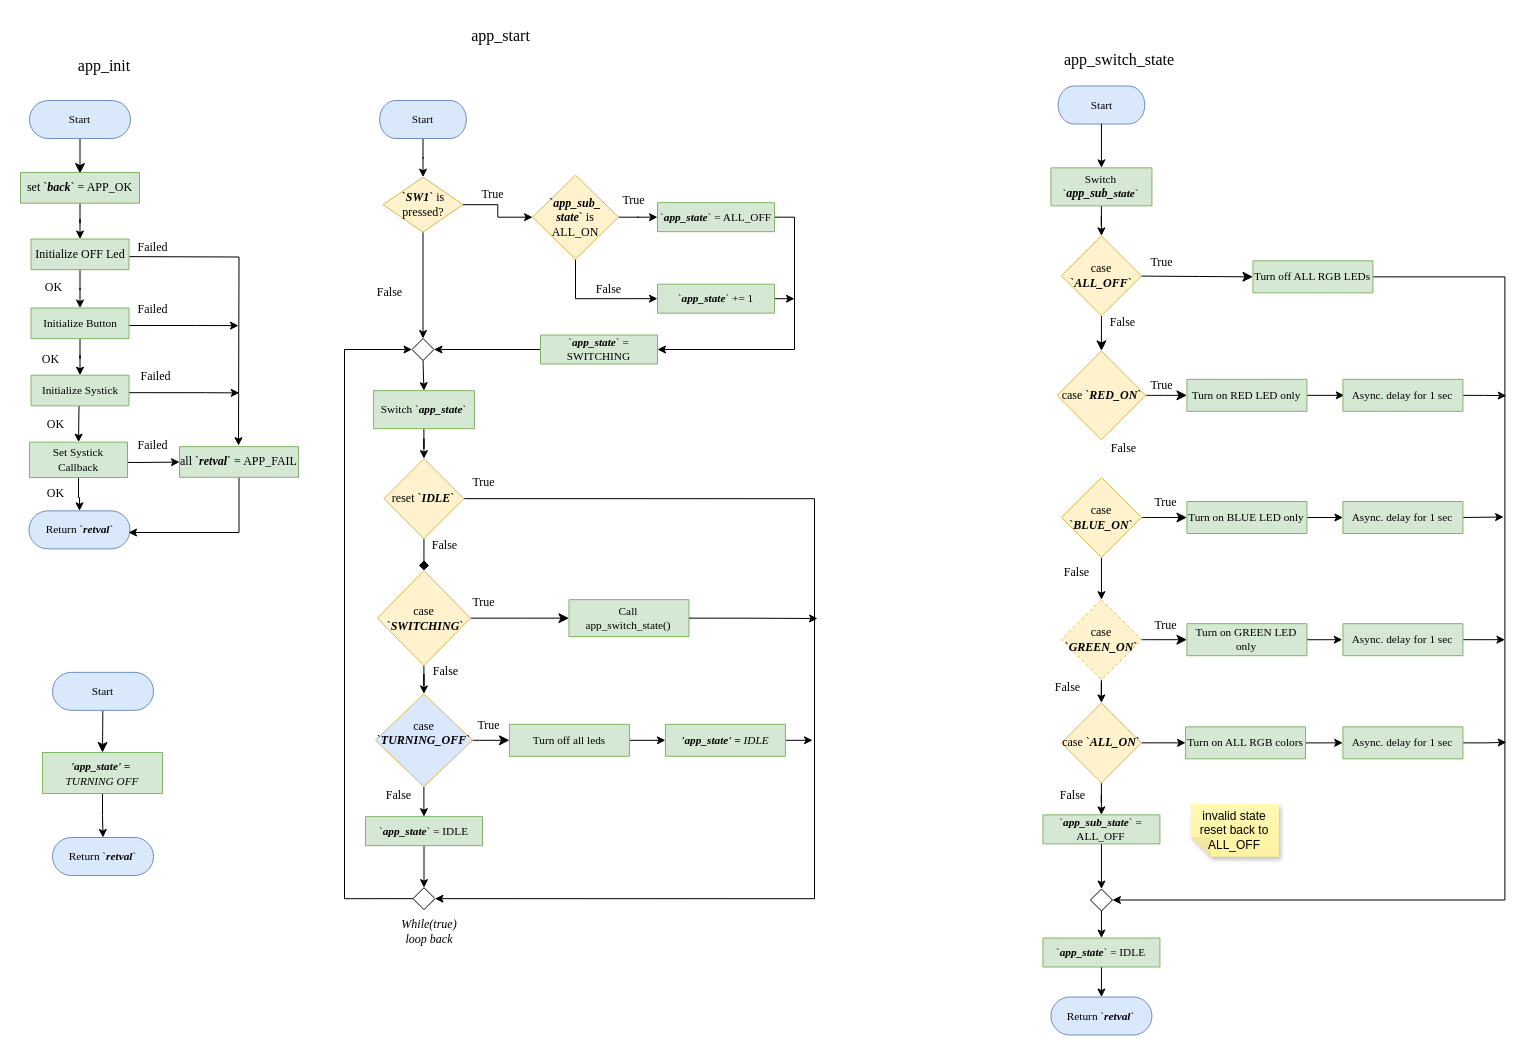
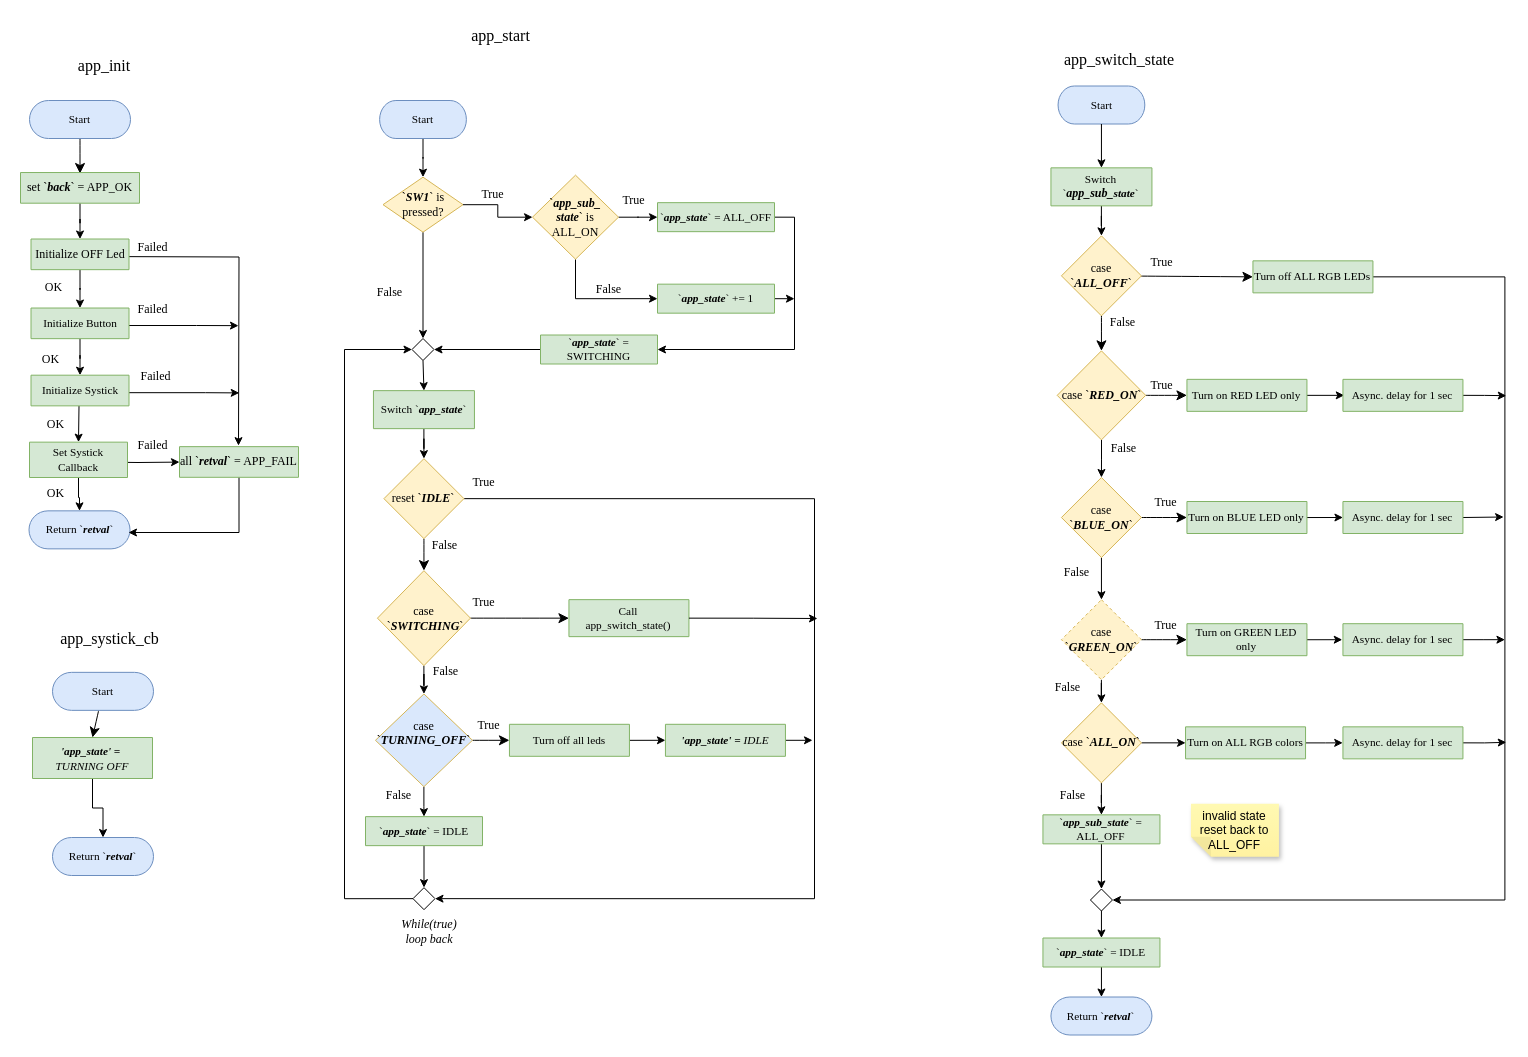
edge "case `RED_ON`" -> "case `BLUE_ON`": added
edge "reset `IDLE`" -> "case `SWITCHING`": arrowhead diamond -> classic
node "app_systick_cb": added
node "'app_state' = TURNING OFF": moved (103, 773) -> (93, 758)
